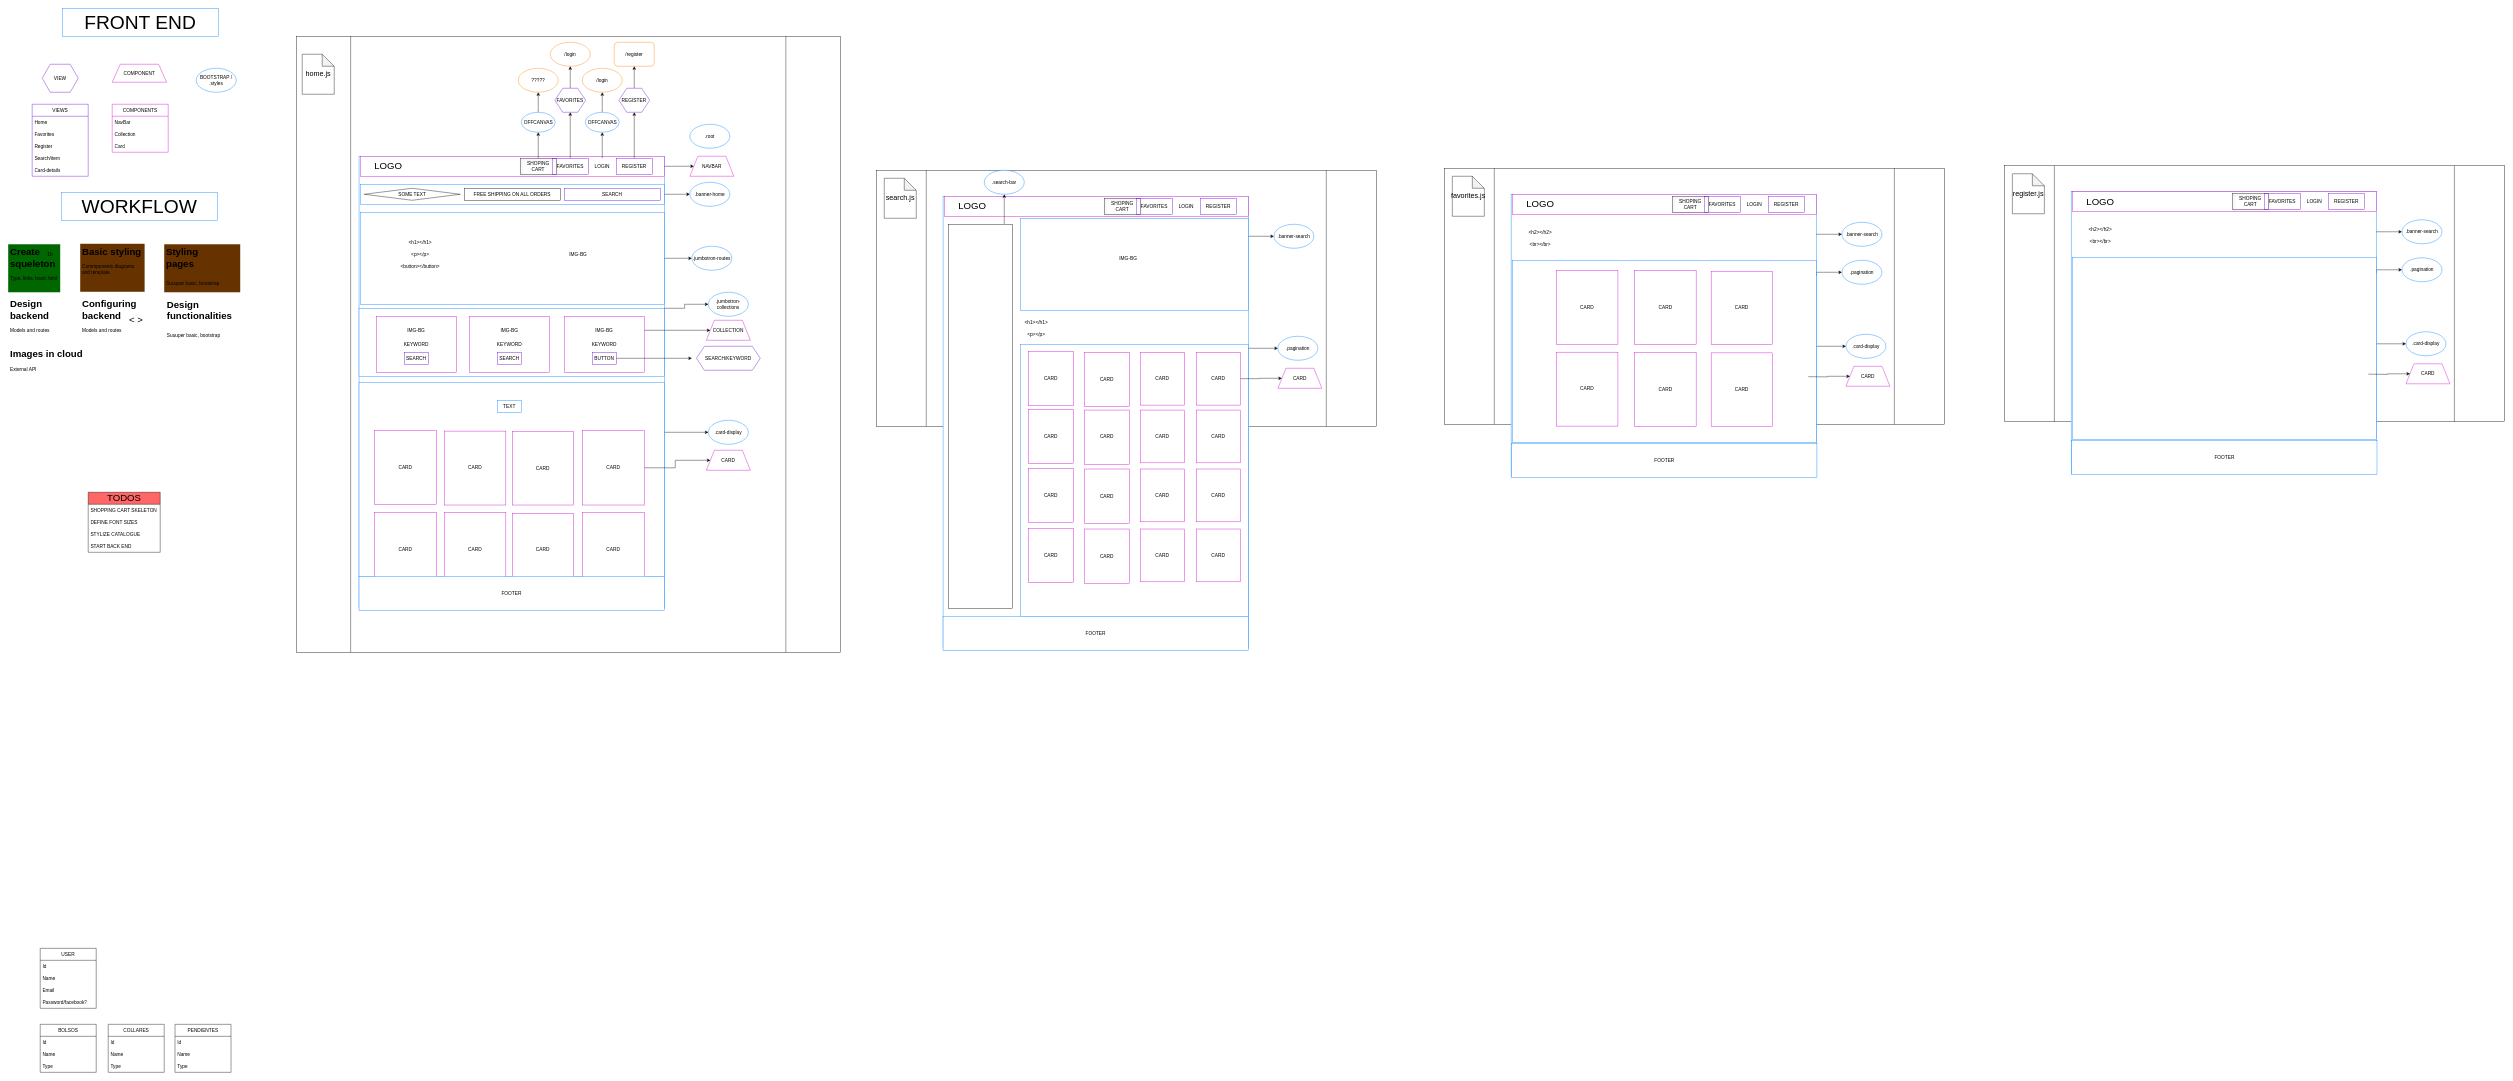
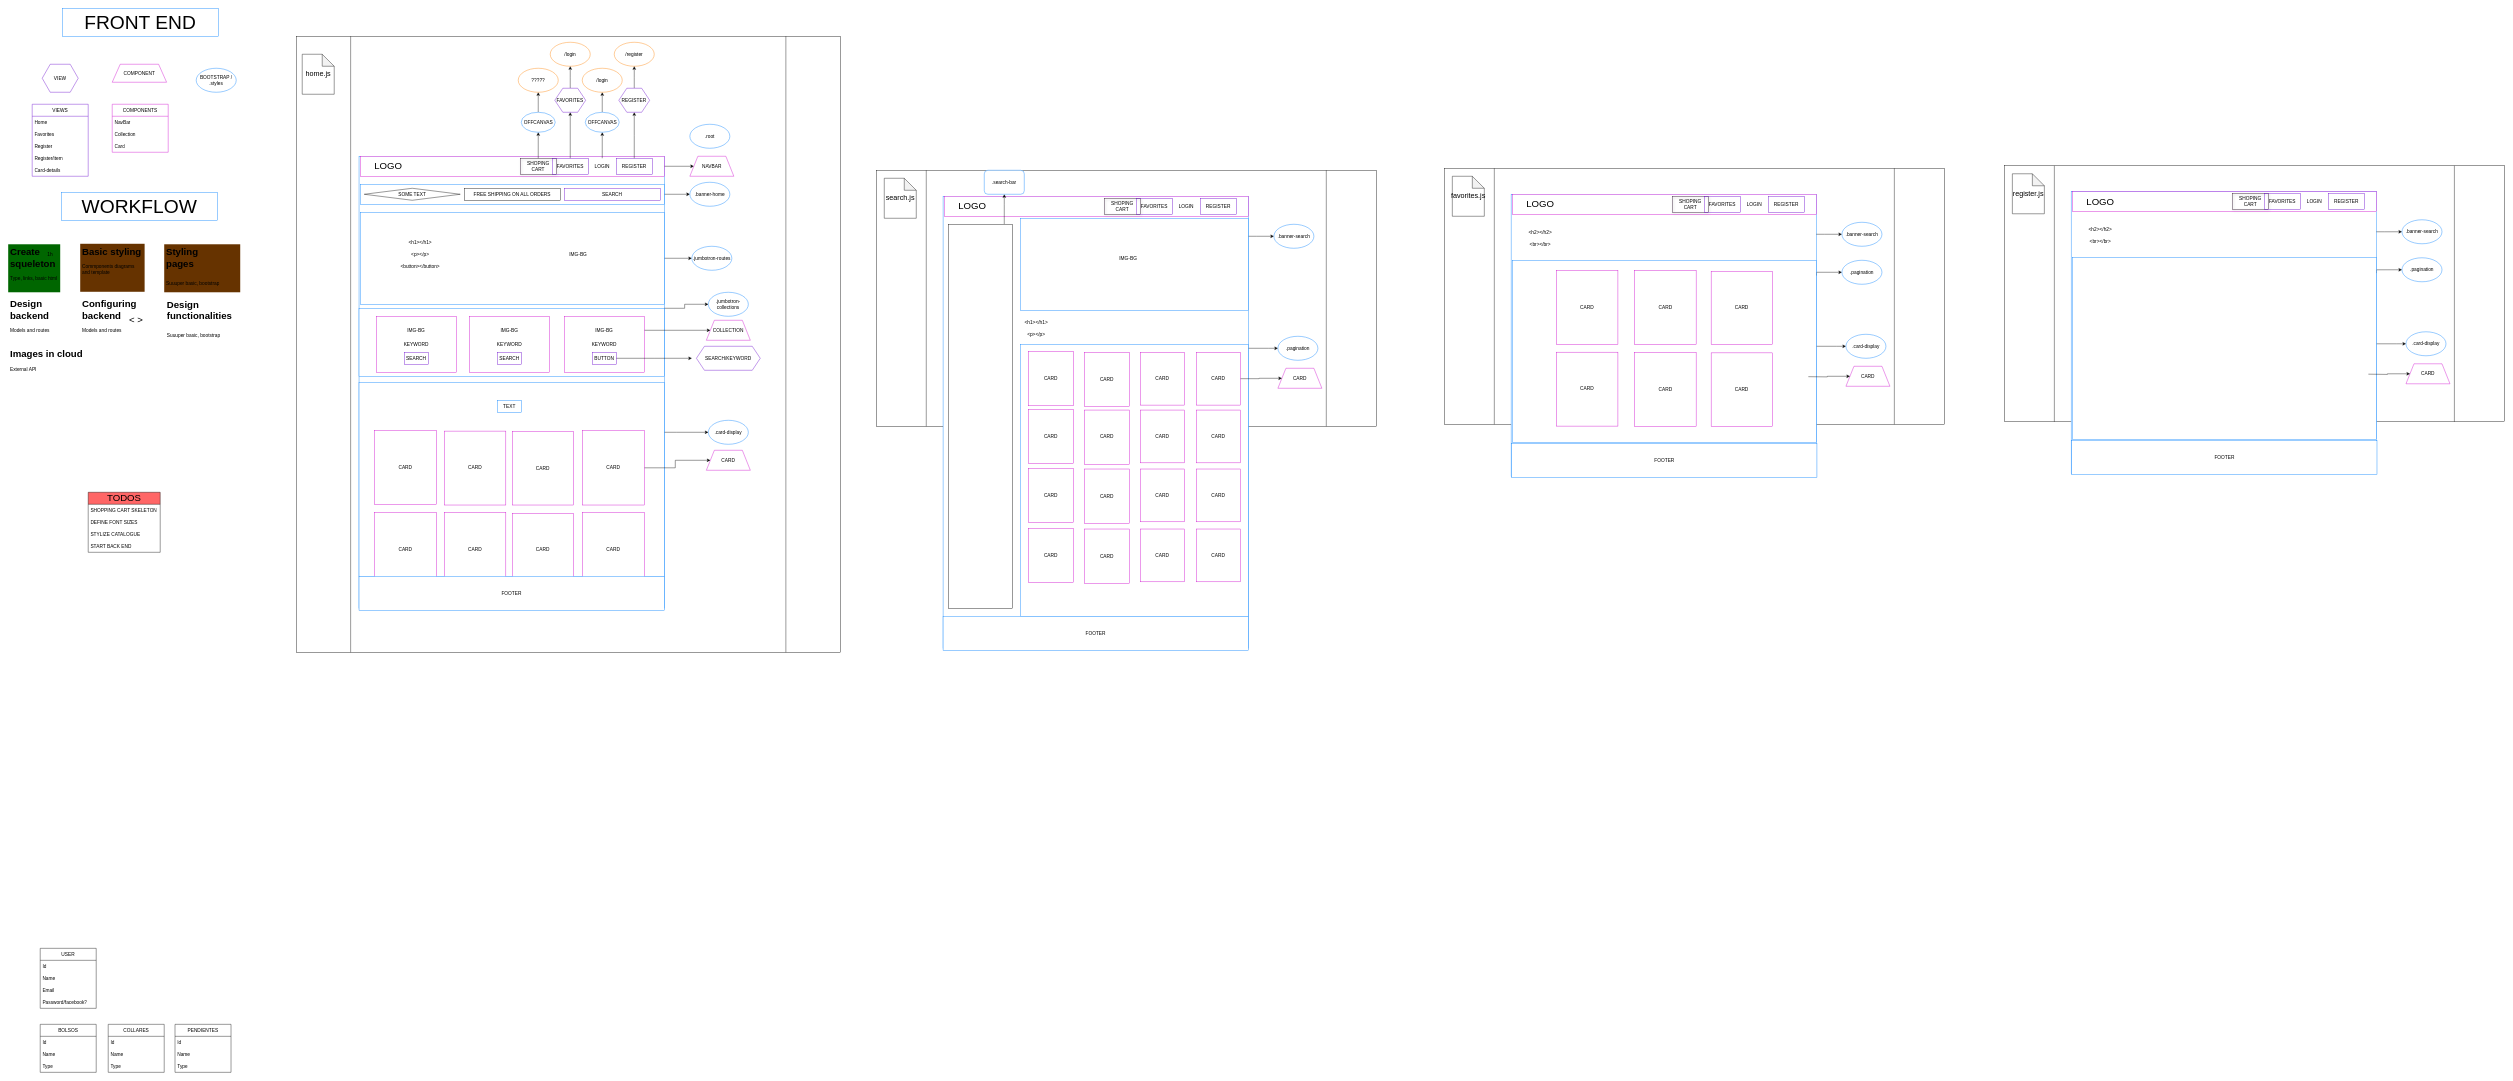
node "/register": shape rounded rectangle -> ellipse
node "Search/item": label "Search/item" -> "Register/item"
node ".search-bar": shape ellipse -> rounded rectangle
